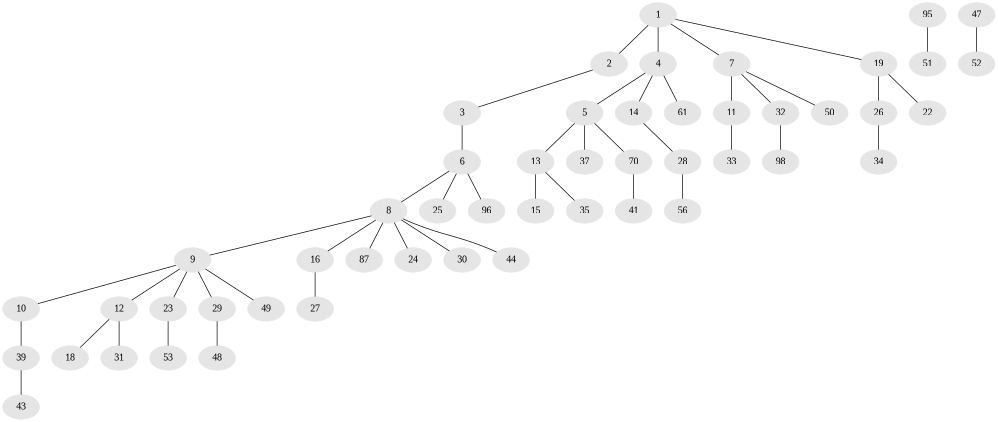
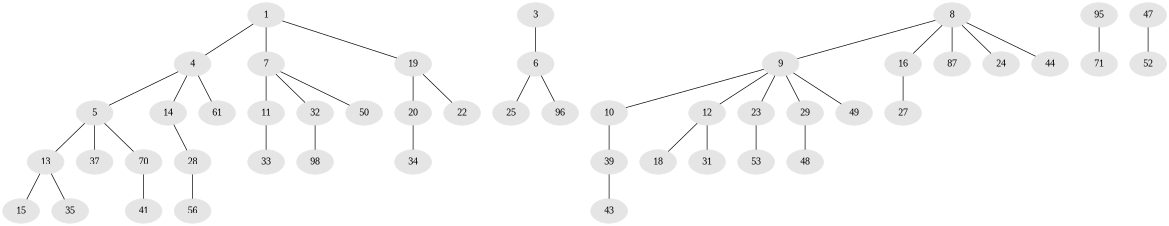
node "2": removed
node "51": label "51" -> "71"
node "26": label "26" -> "20"
edge "6" -- "8": removed
node "30": removed
